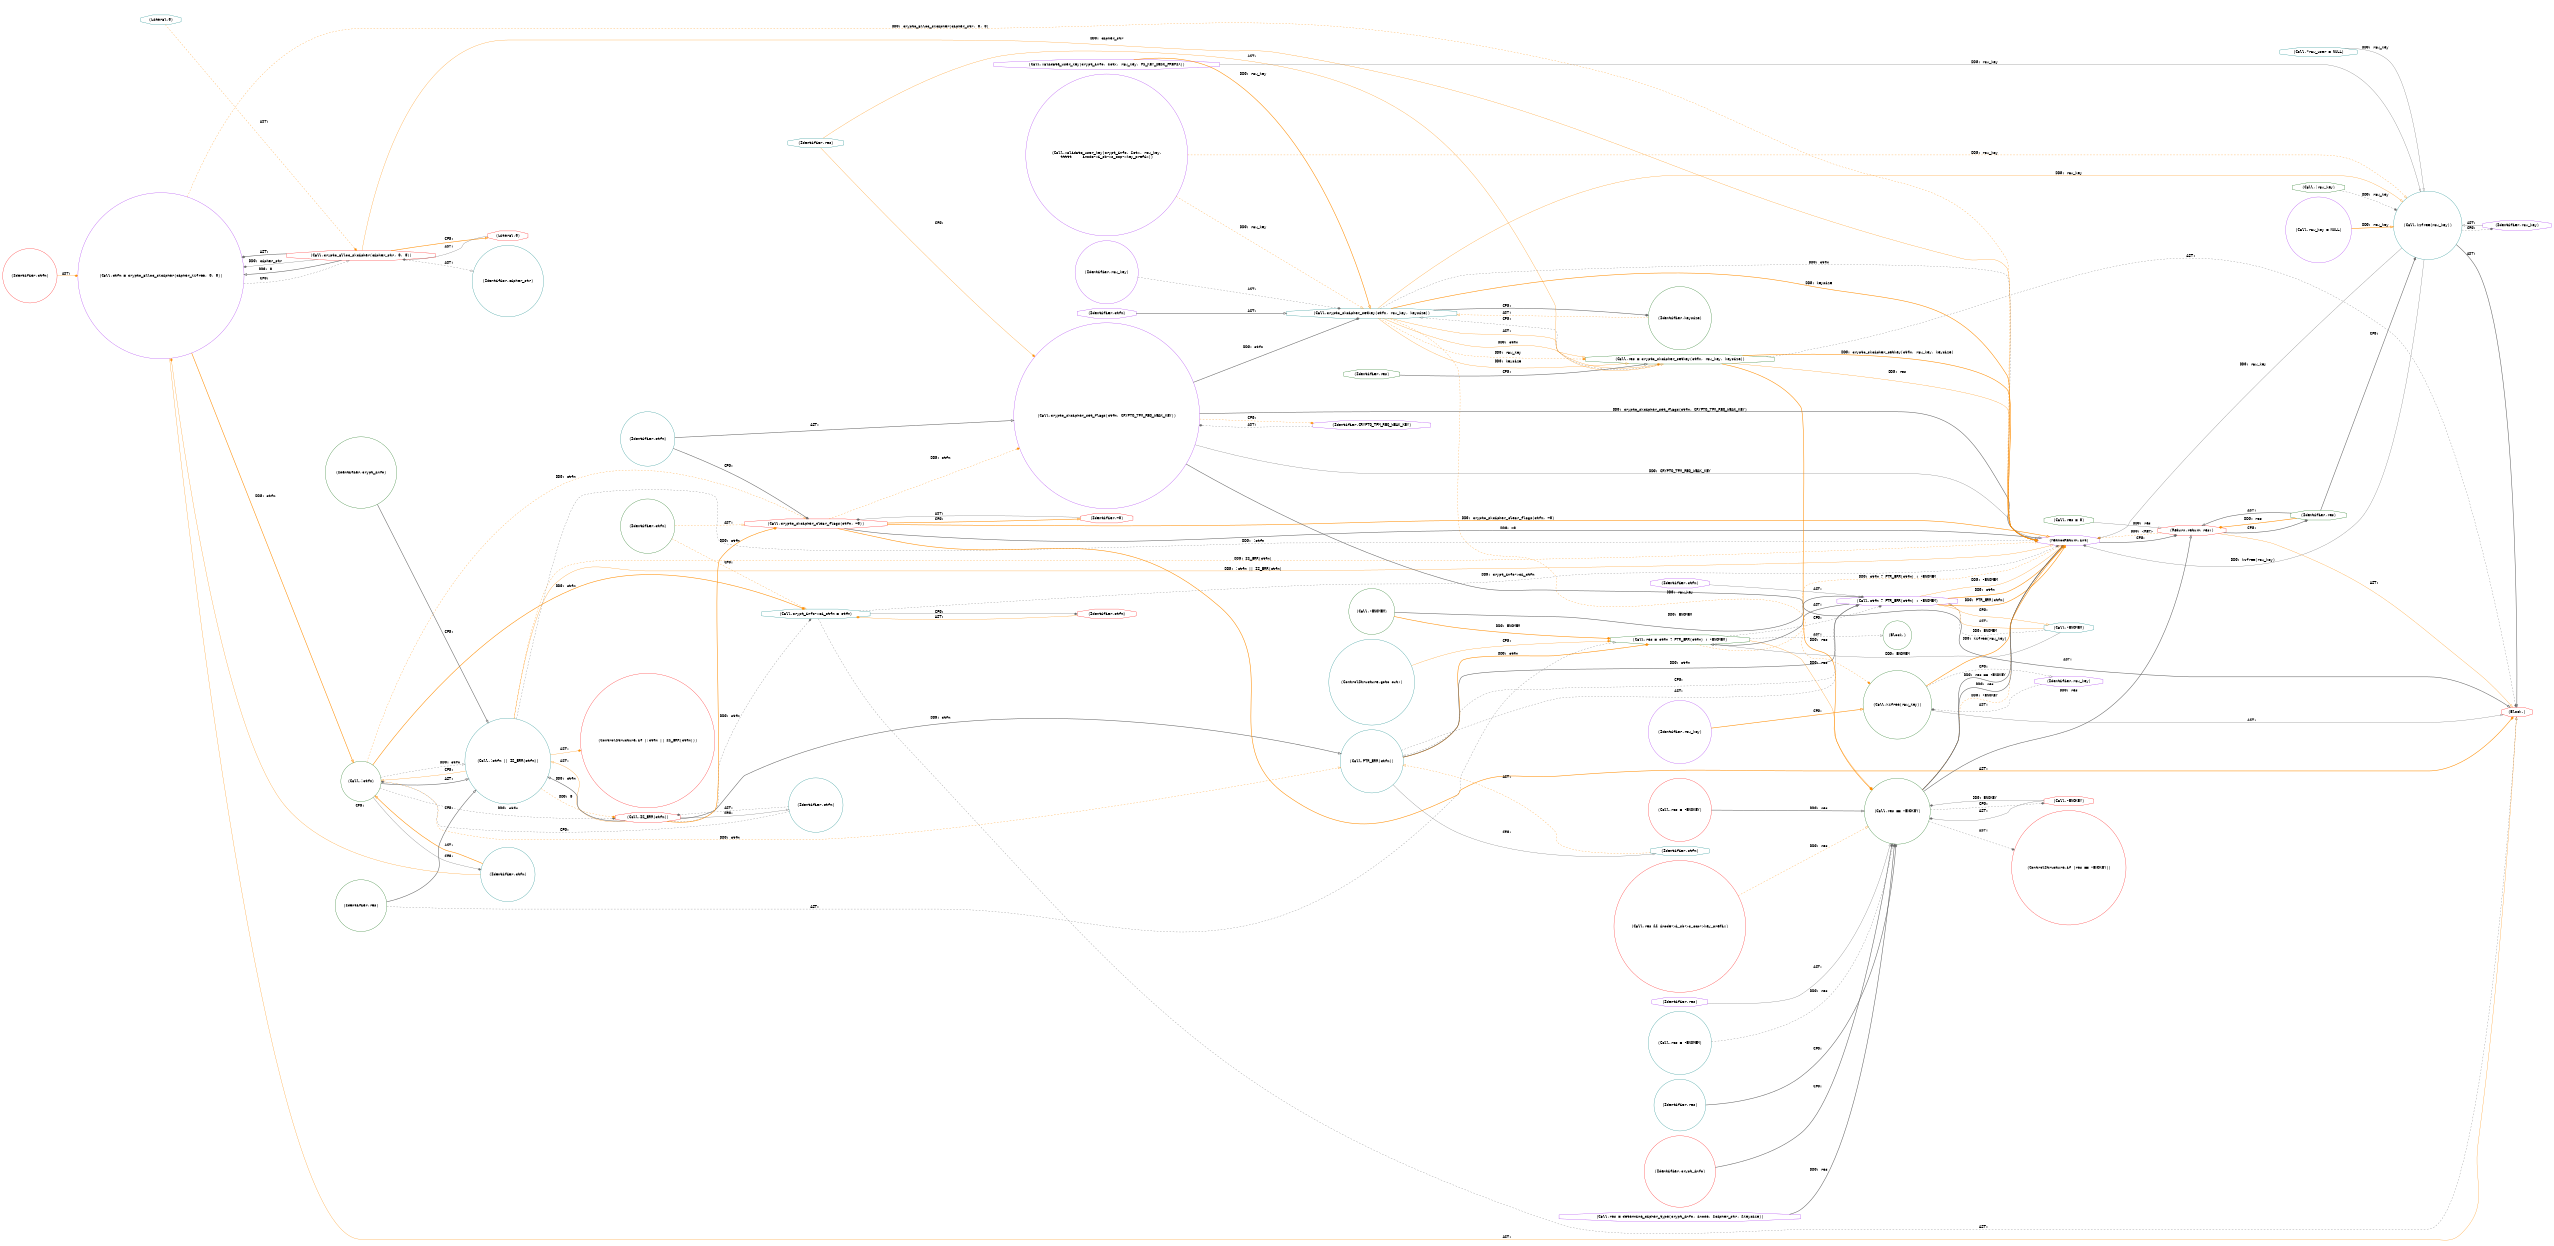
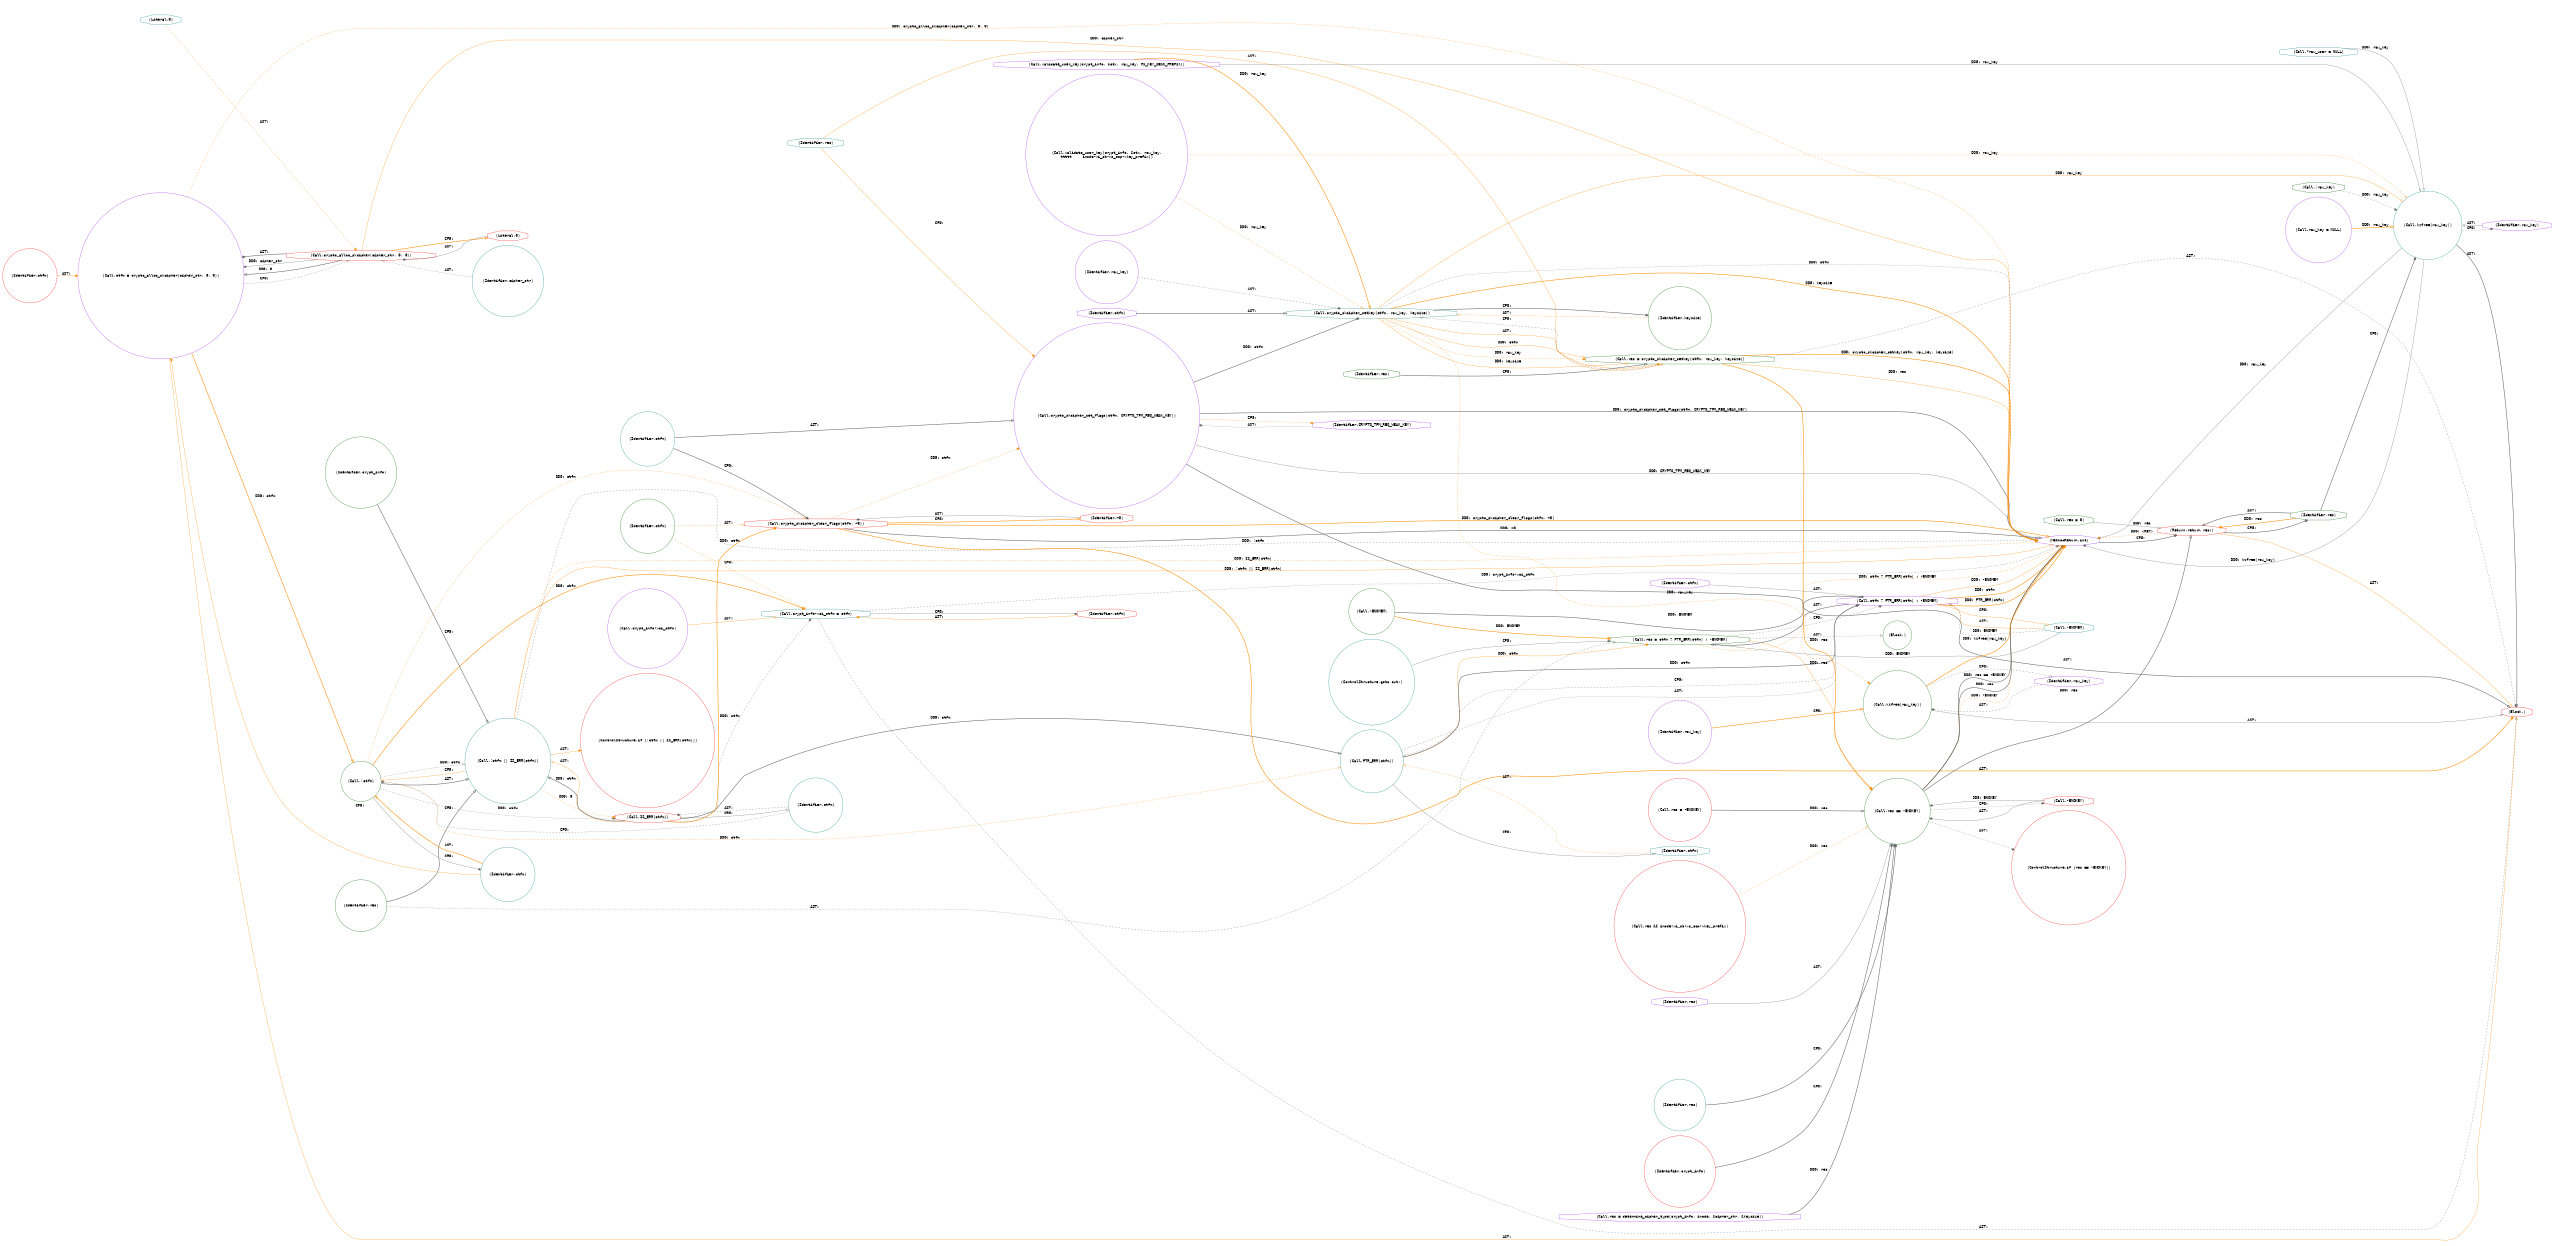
edge "(Call,crypto_alloc_skcipher(cipher_str, 0, 0))" -> "(Identifier,cipher_str)": reversed
node "(Call,ctfm = crypto_alloc_skcipher(cipher_kzfree, 0, 0))": label "(Call,ctfm = crypto_alloc_skcipher(cipher_kzfree, 0, 0))" -> "(Call,ctfm = crypto_alloc_skcipher(cipher_str, 0, 0))"
node "(Call,crypt_info->ci_ctfm)": added
edge "(ControlStructure,goto out;)" -> "(Call,res = ctfm ? PTR_ERR(ctfm) : -ENOMEM)": color darkorange -> gray40
edge "(Call,PTR_ERR(ctfm))" -> "(Call,res = ctfm ? PTR_ERR(ctfm) : -ENOMEM)": style bold -> solid
node "(Call,res = -ENOMEM)": removed
